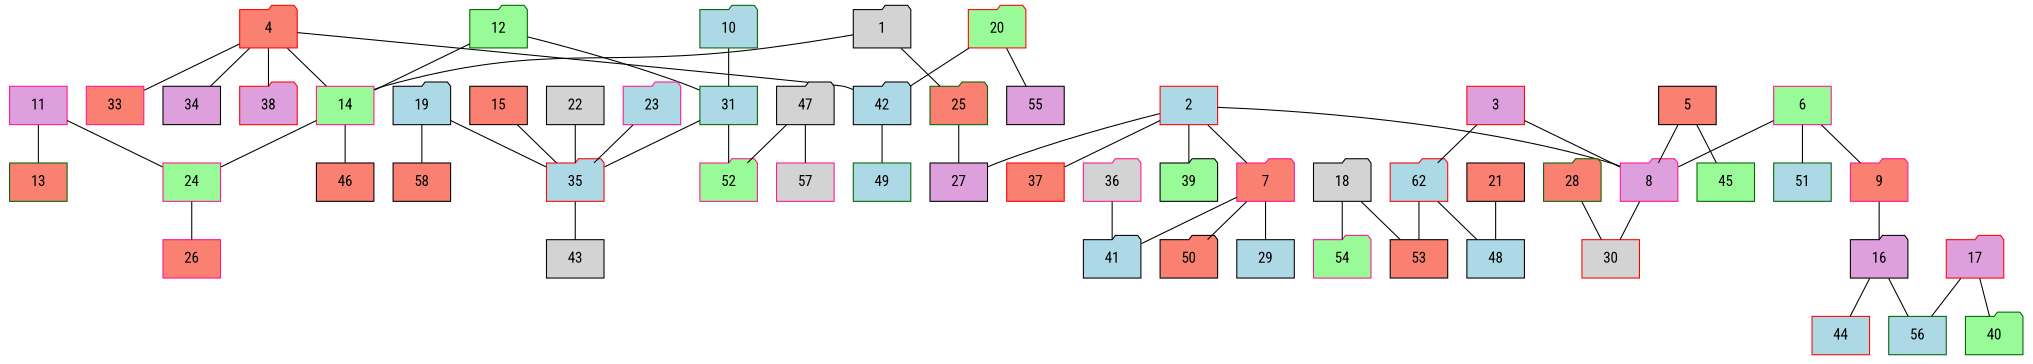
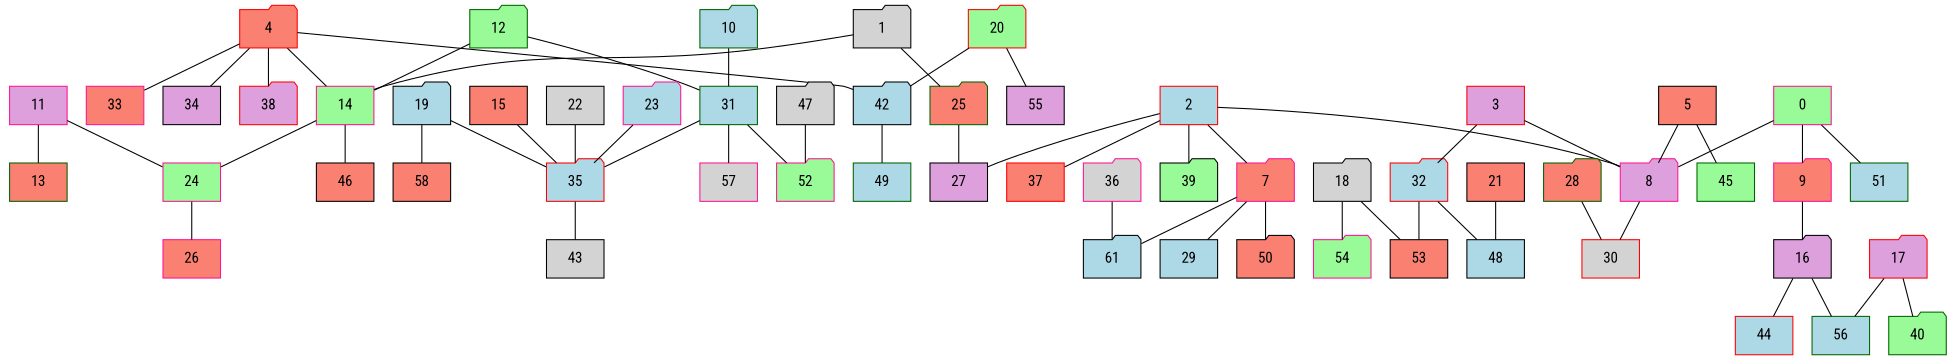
node "6": label "6" -> "0"
edge "47" -- "57": now "31" -- "57"
node "62": label "62" -> "32"
node "41": label "41" -> "61"
